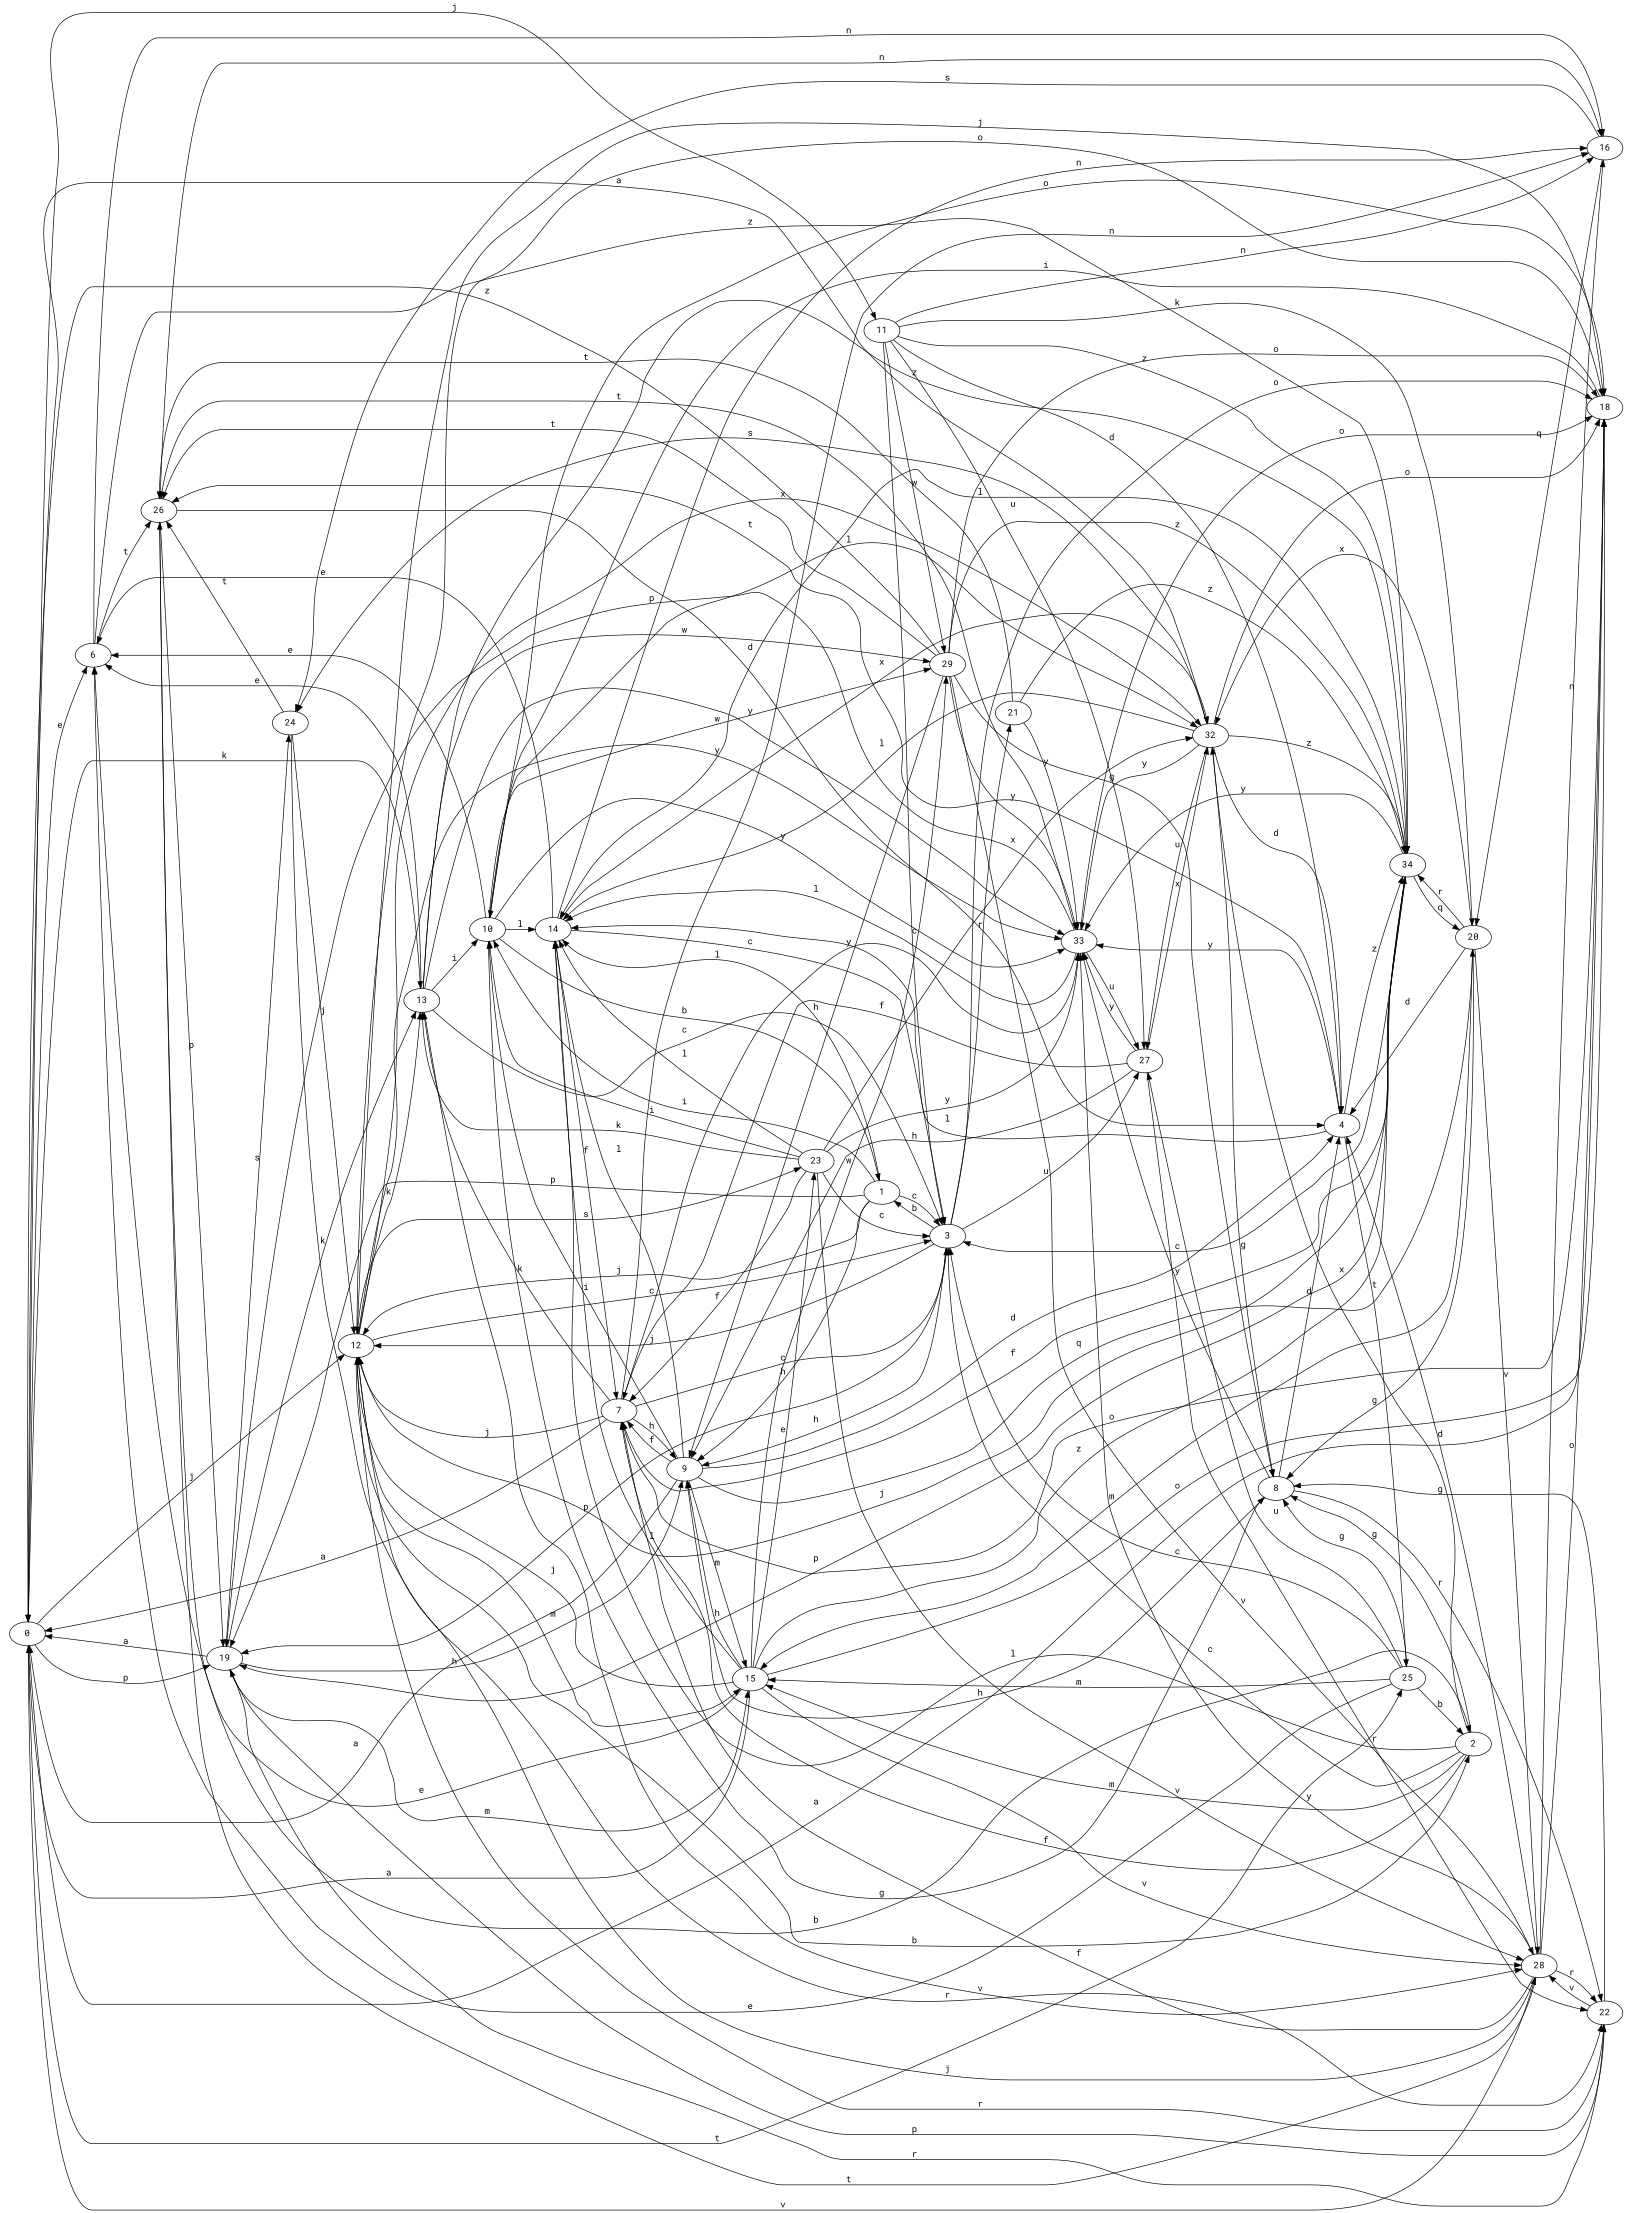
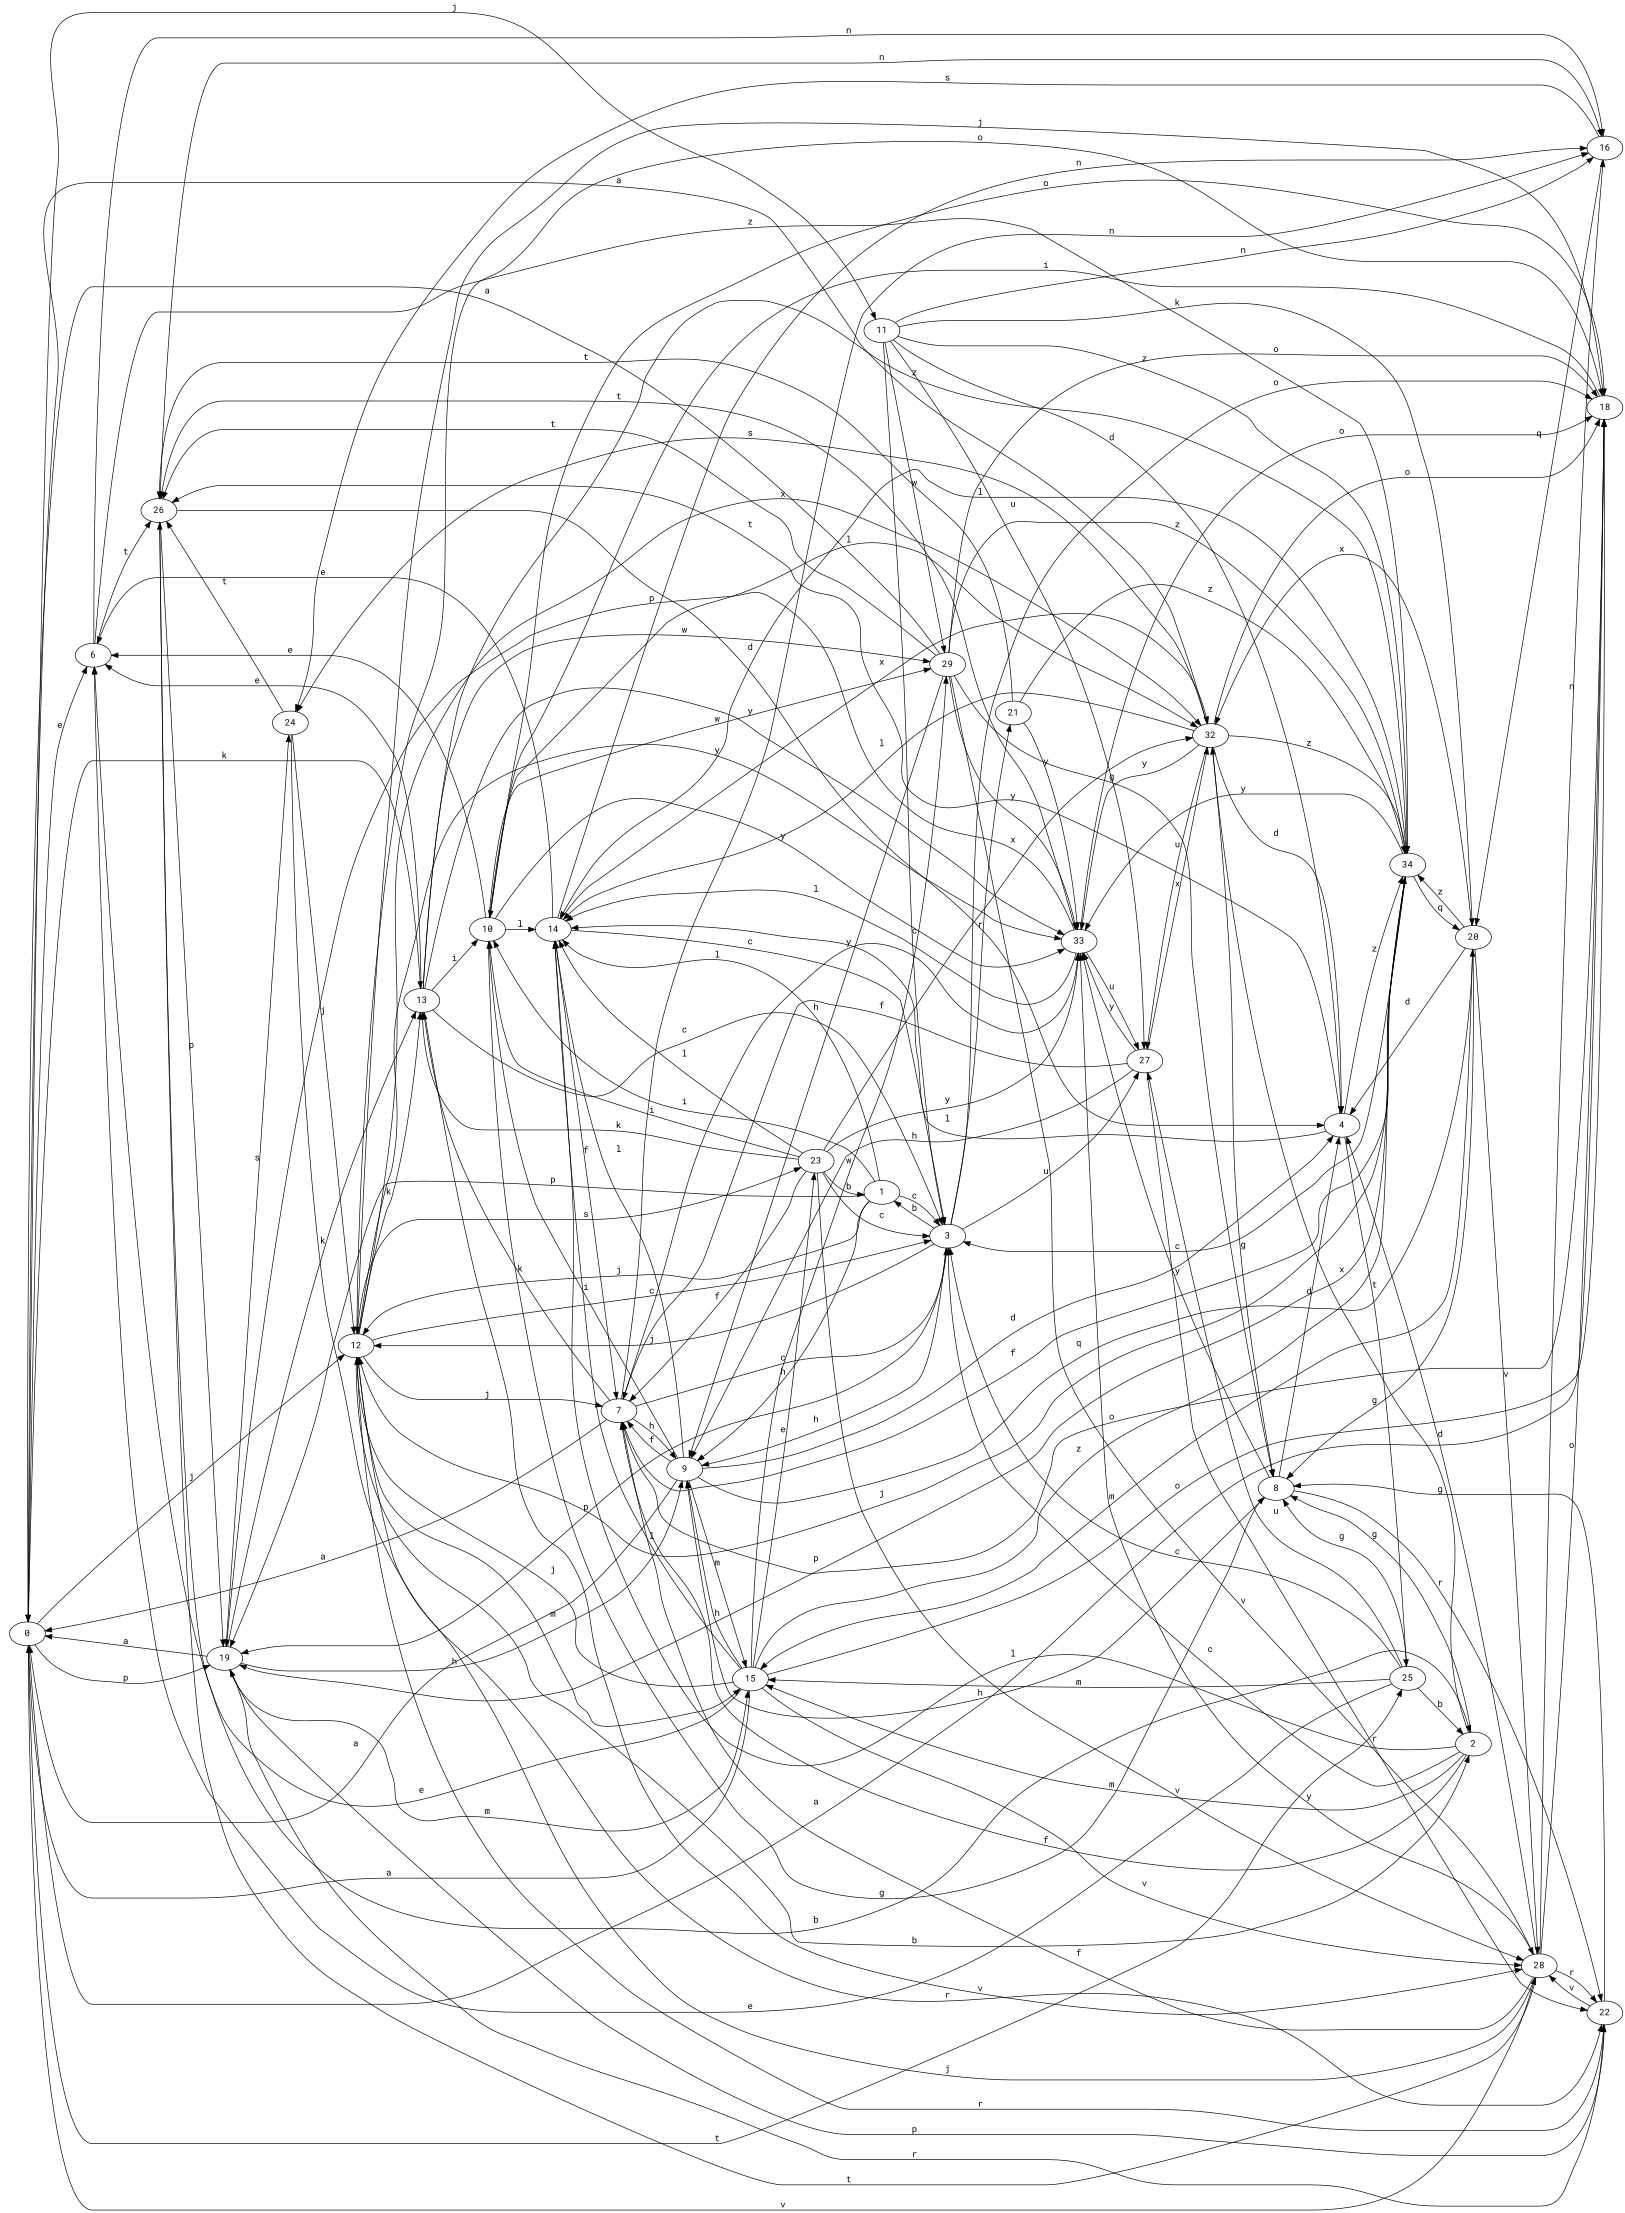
edge "29" -> "0": label "z" -> "a"
edge "20" -> "34": label "r" -> "z"
edge "4" -> "33": removed, label "y"
edge "10" -> "1": now "23" -> "1"
edge "7" -> "12": reversed
